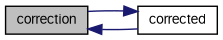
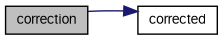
edge "corrected" -> "correction": removed
